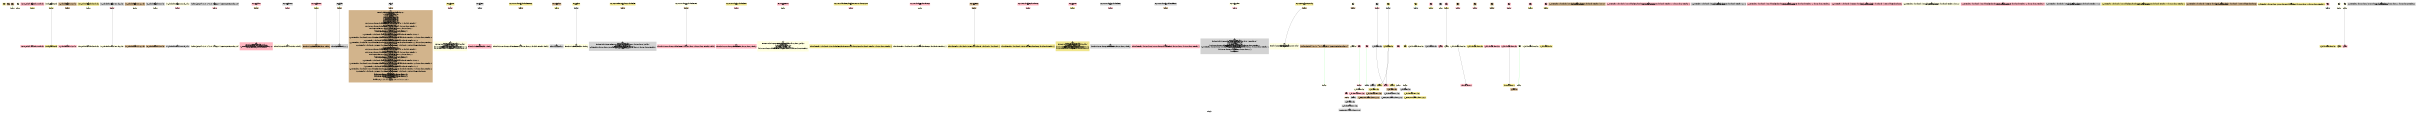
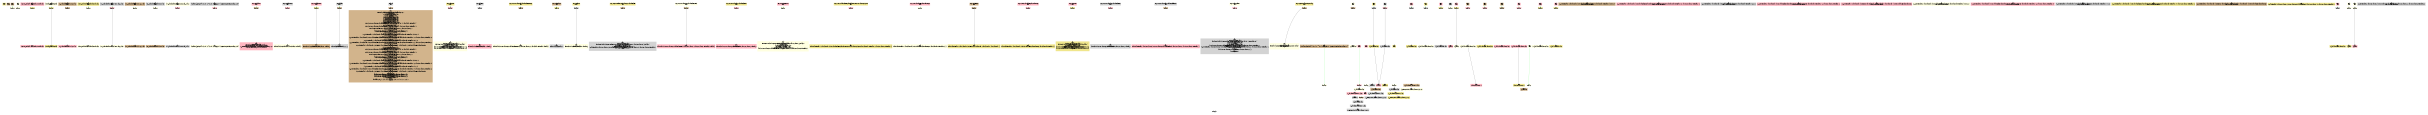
node "176": removed
node "181": fillcolor tan -> lightyellow
